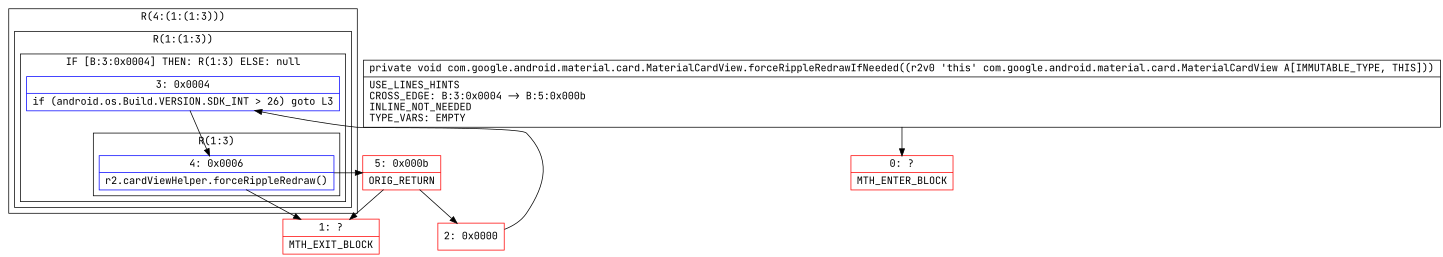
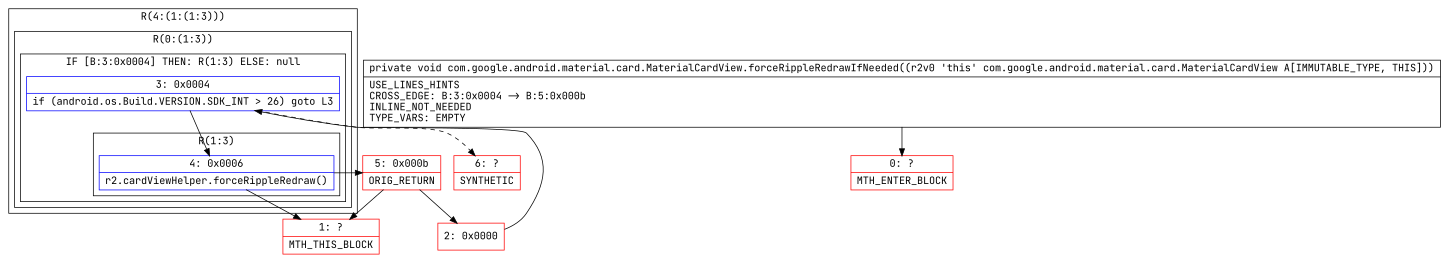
cluster "R(1:(1:3))": label "R(1:(1:3))" -> "R(0:(1:3))"
node "6: ?": added
node "1: ?": text "MTH_EXIT_BLOCK" -> "MTH_THIS_BLOCK"
